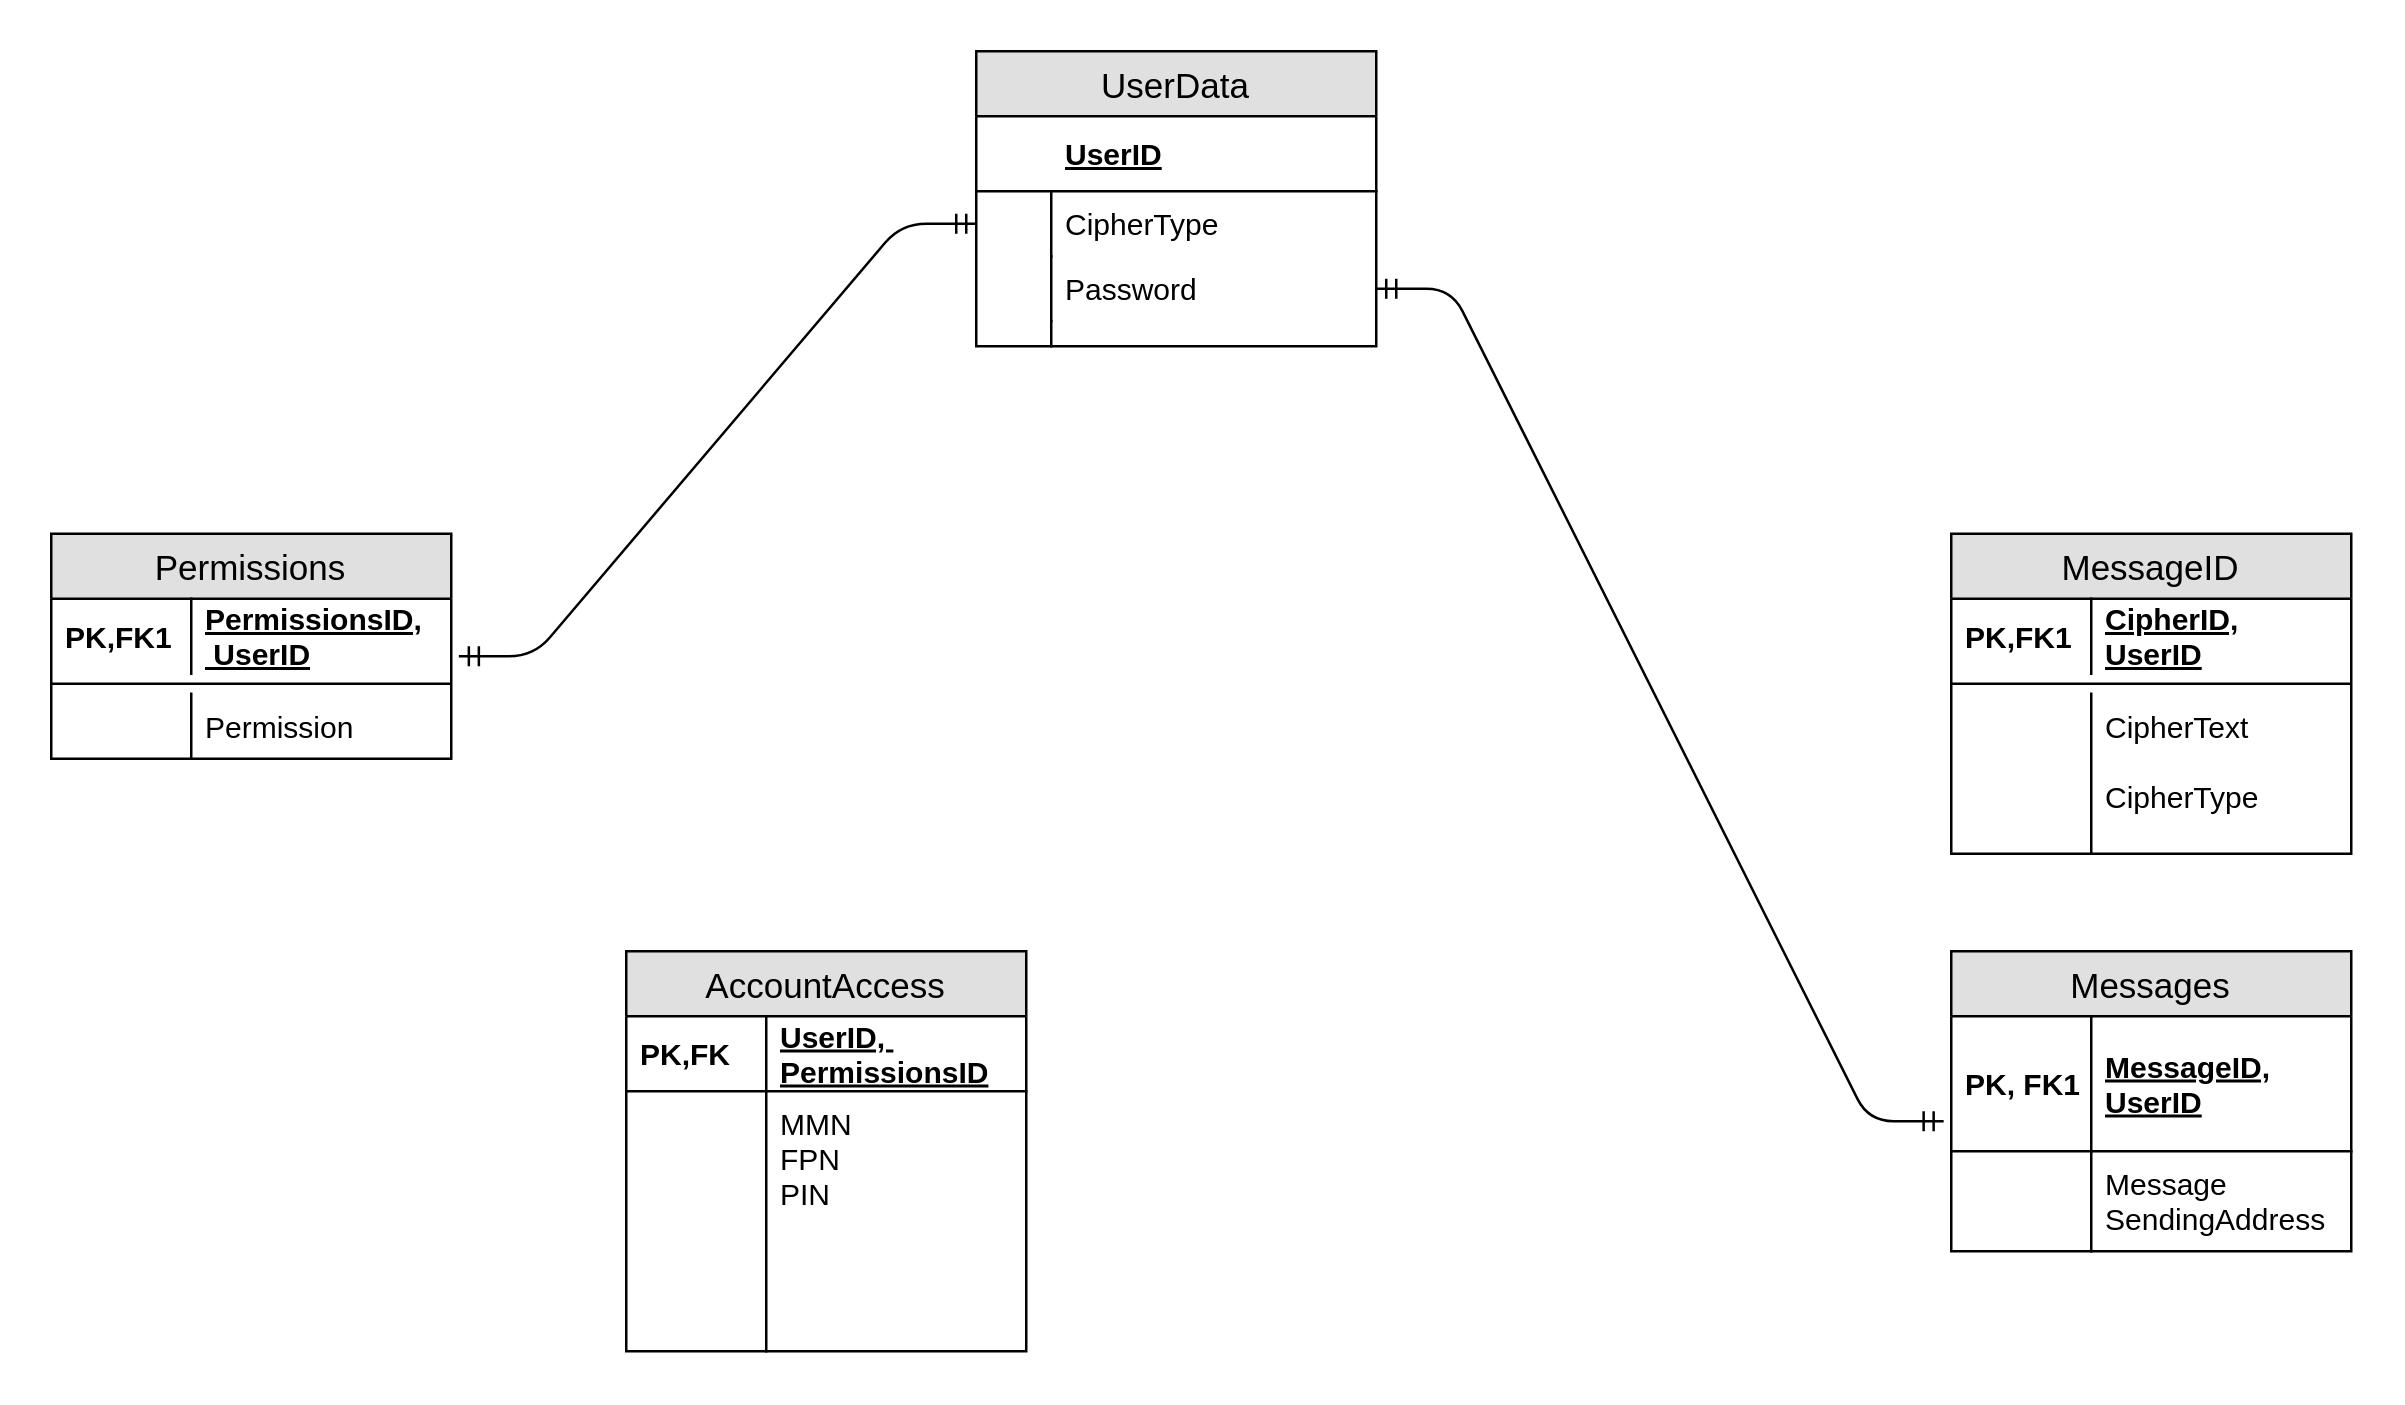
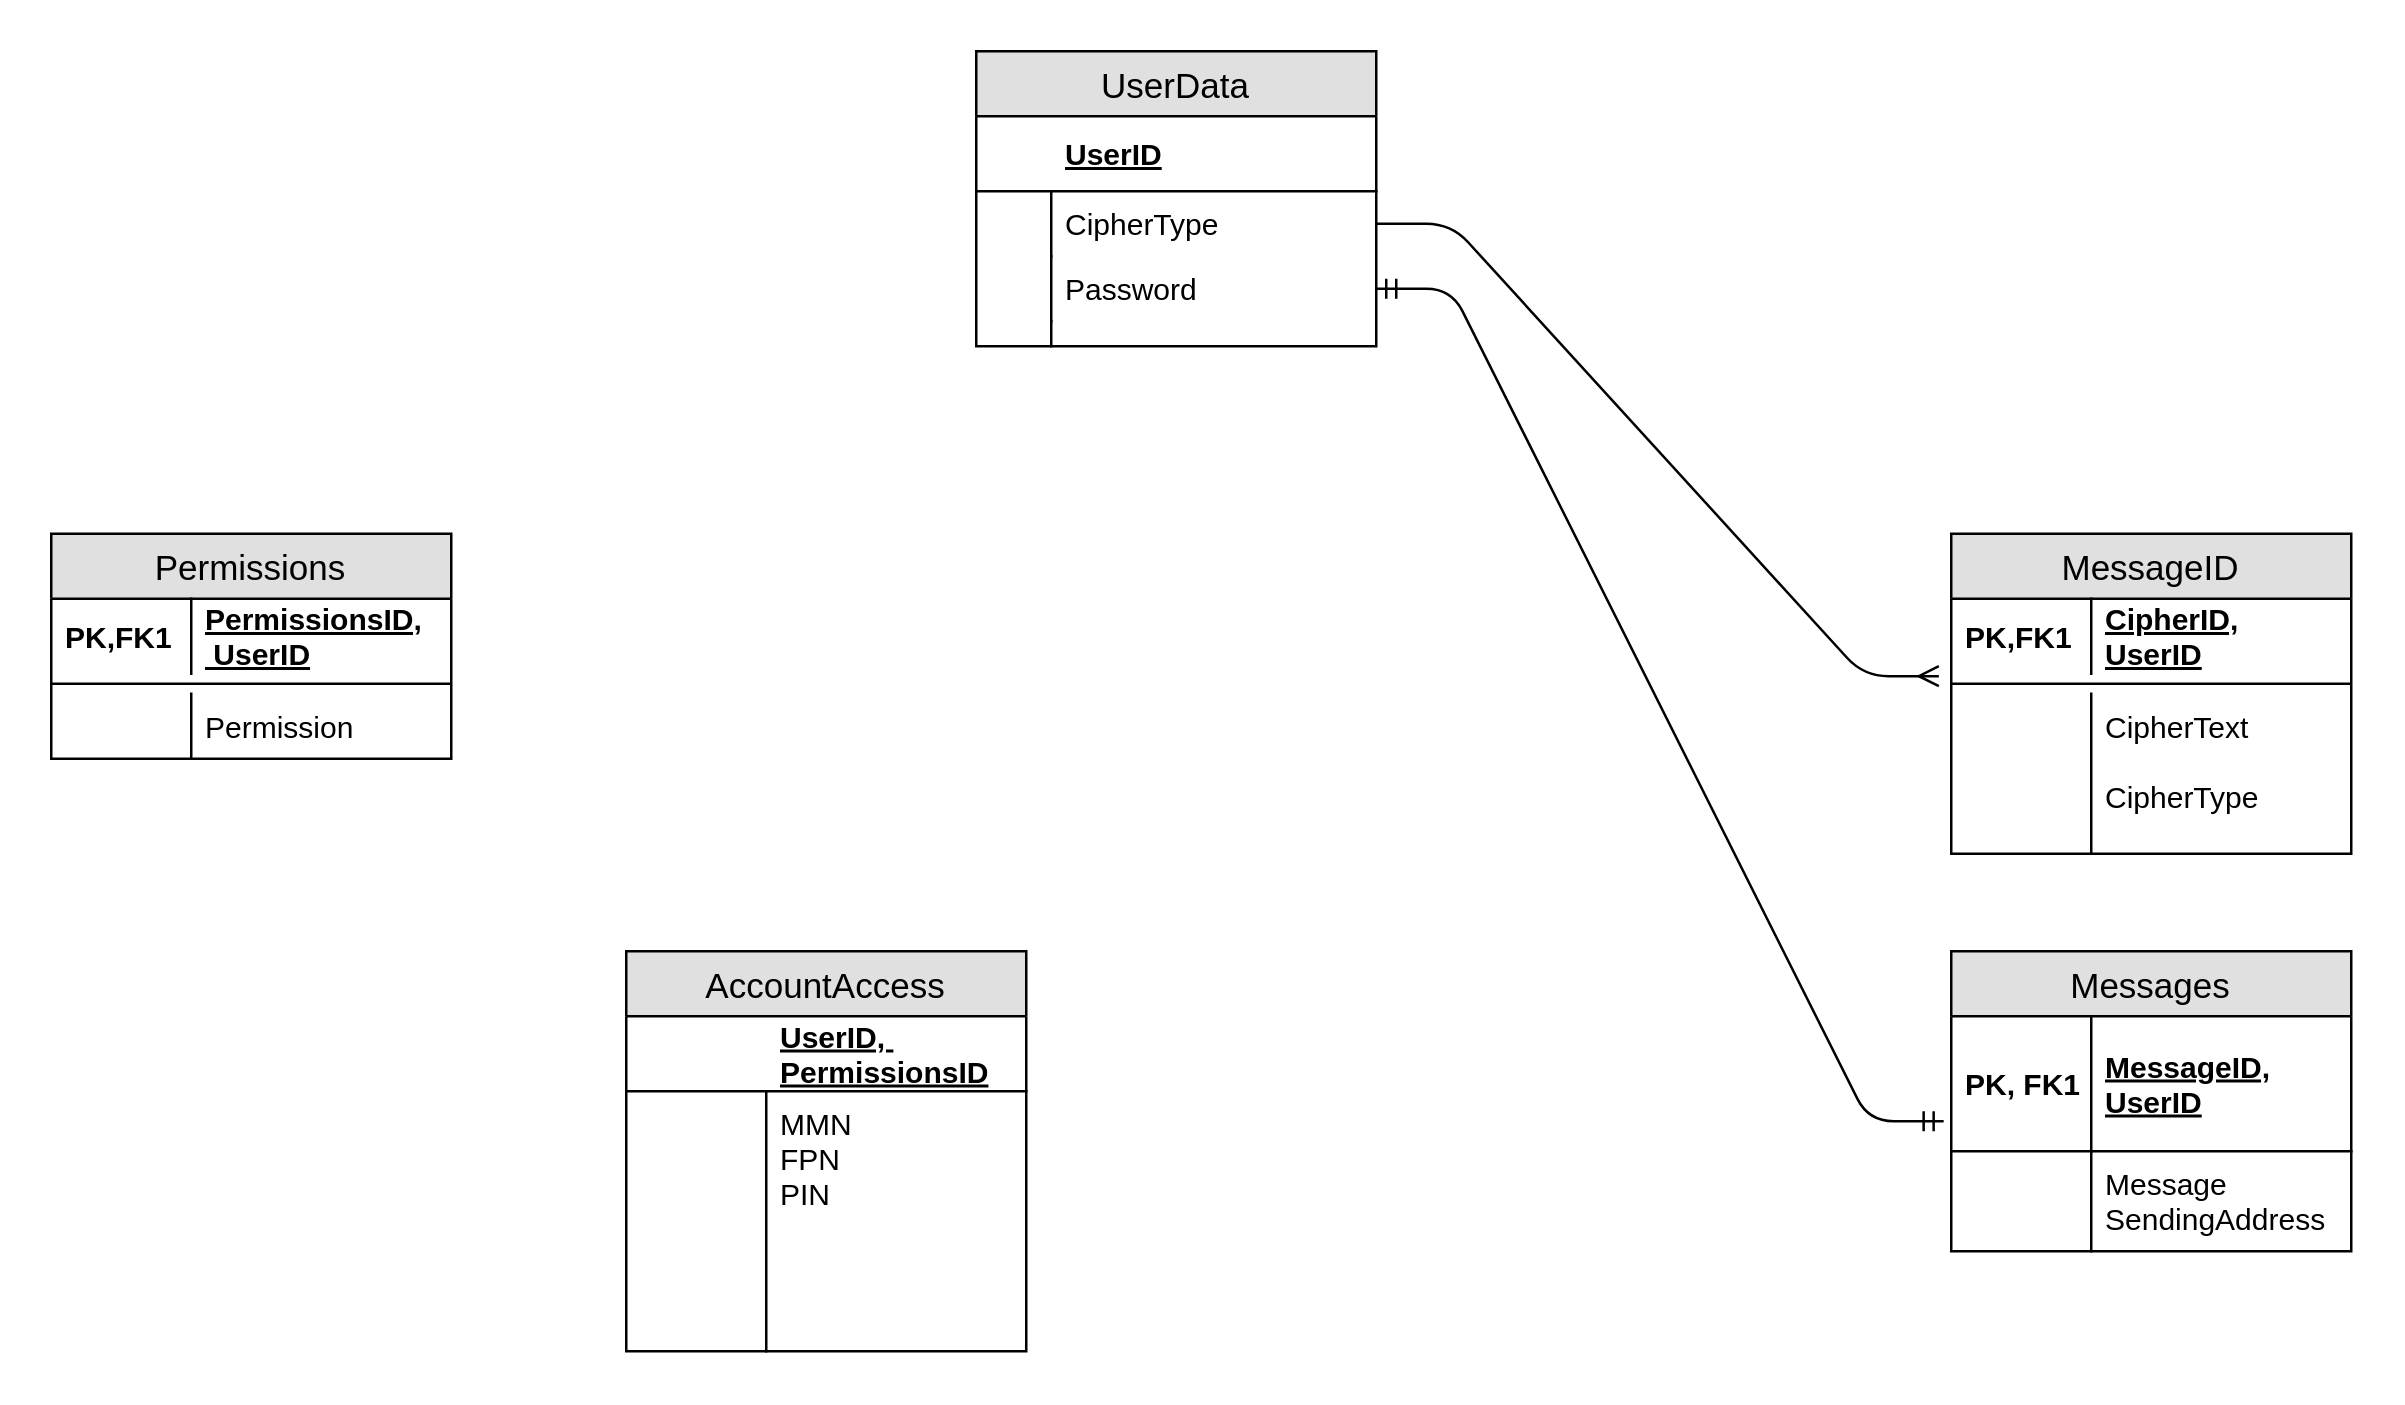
edge "CipherType" -- "PermissionsID, UserID": removed
edge "CipherType" -> "CipherID, UserID": added
node "PK,FK": removed
